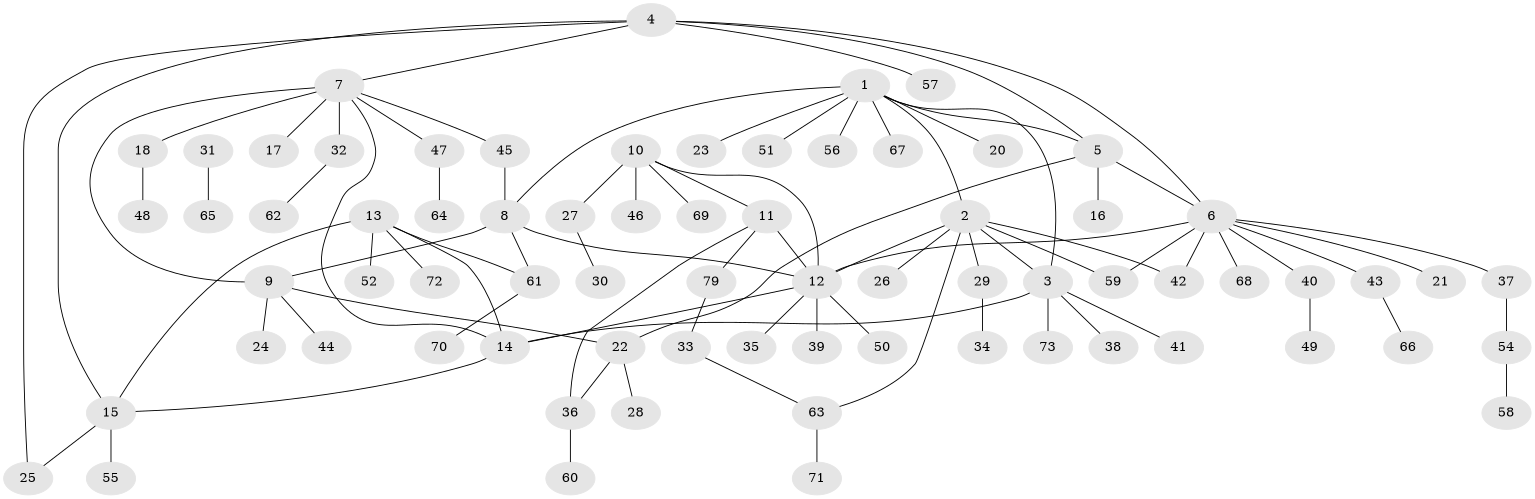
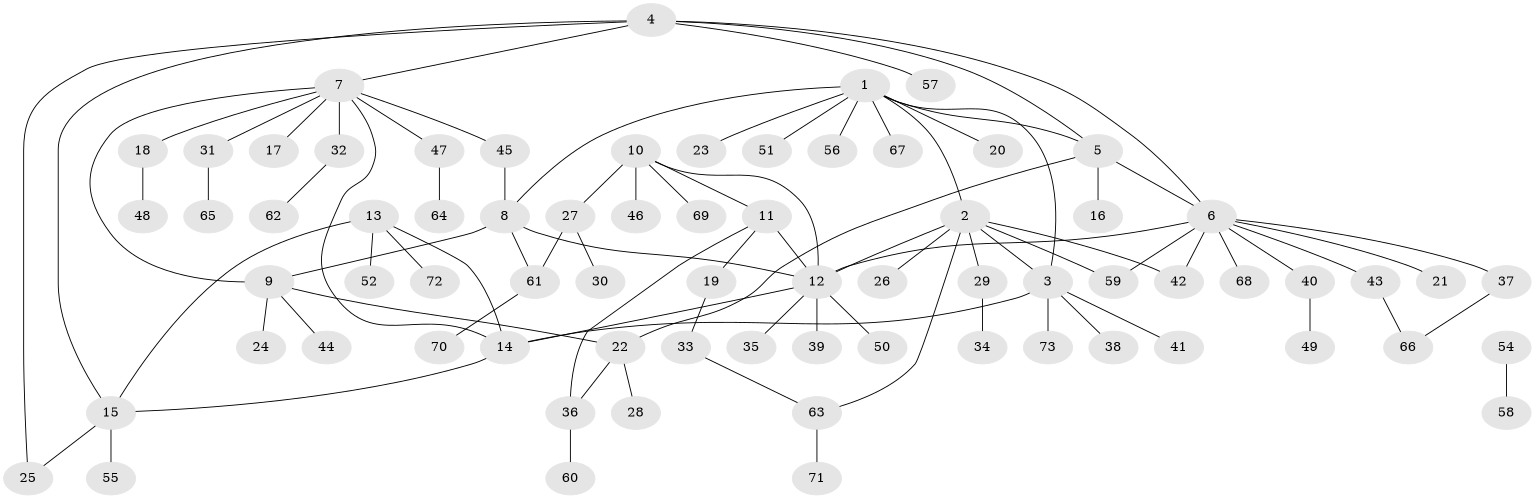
edge "7" -- "31": added
edge "13" -- "61": now "27" -- "61"
node "79": label "79" -> "19"
edge "37" -- "54": now "37" -- "66"
